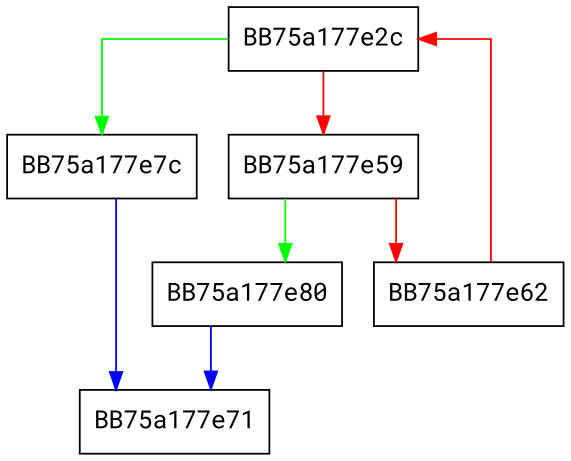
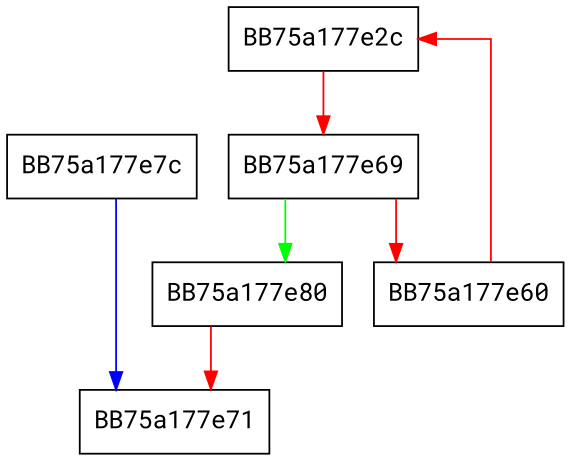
edge "BB75a177e2c" -> "BB75a177e7c": removed
node "BB75a177e59": label "BB75a177e59" -> "BB75a177e69"
node "BB75a177e62": label "BB75a177e62" -> "BB75a177e60"
edge "BB75a177e80" -> "BB75a177e71": color blue -> red
